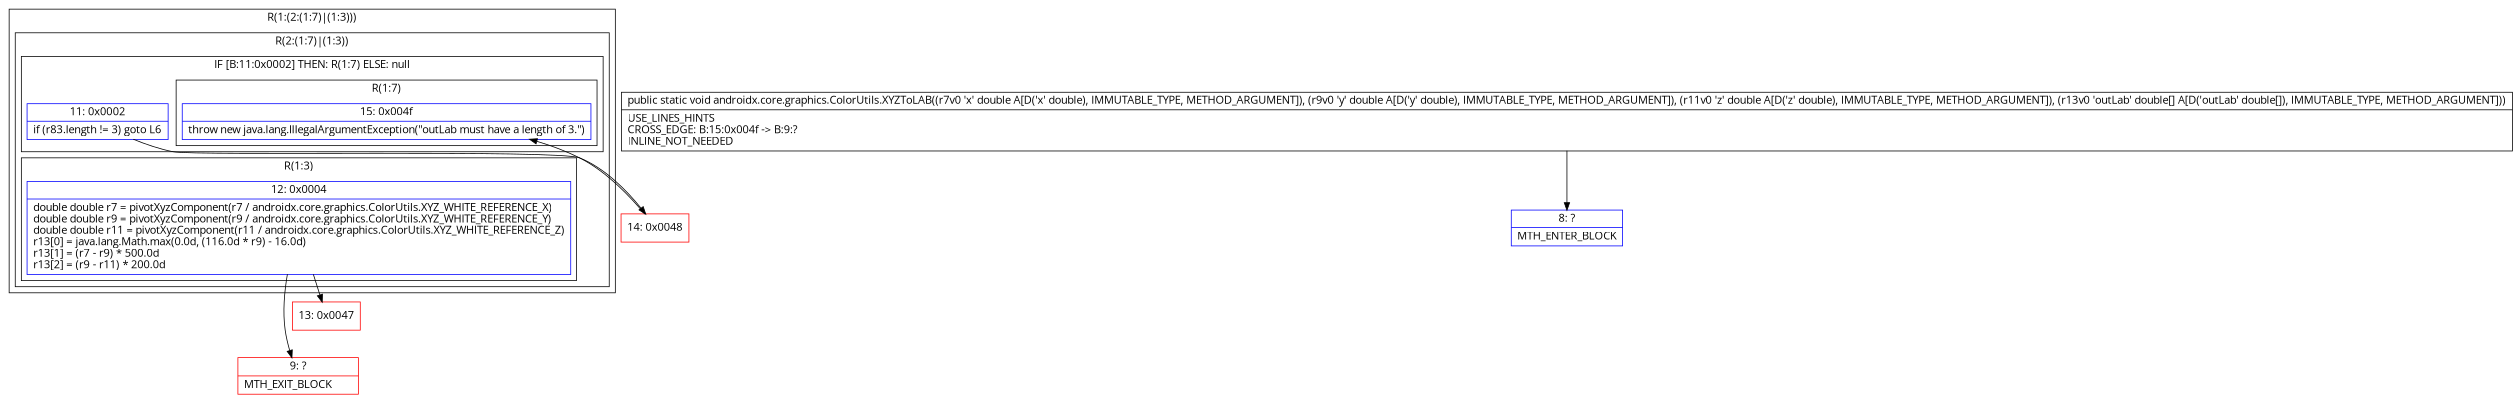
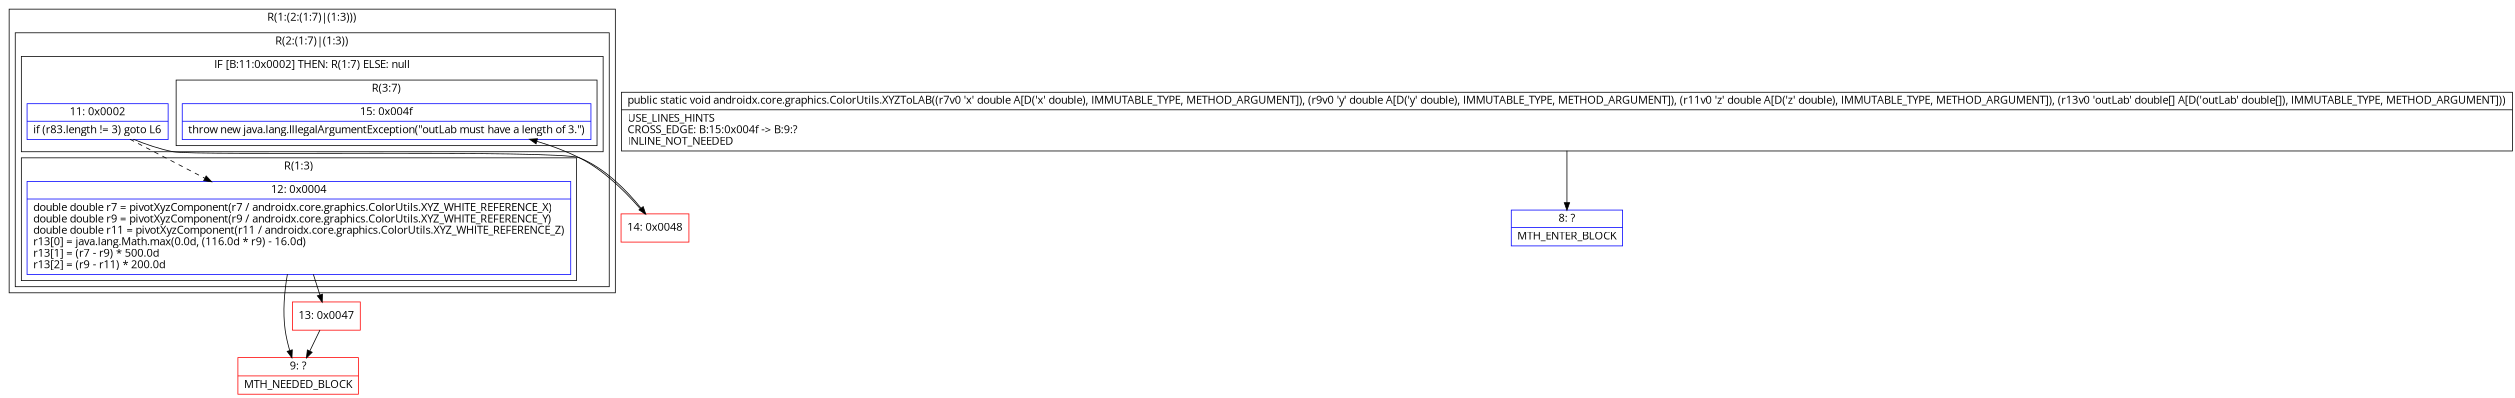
cluster "R(1:7)": label "R(1:7)" -> "R(3:7)"
edge "11: 0x0002" -> "12: 0x0004": added
edge "13: 0x0047" -> "9: ?": added
node "9: ?": text "MTH_EXIT_BLOCK" -> "MTH_NEEDED_BLOCK"
